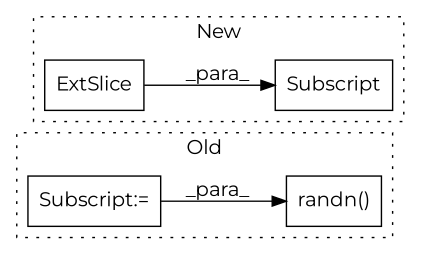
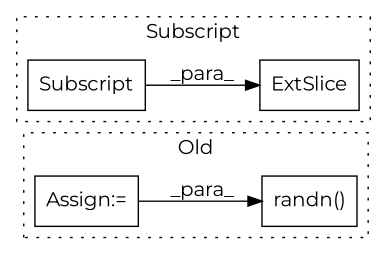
cluster "New": label "New" -> "Subscript"
edge "ExtSlice" -> "Subscript": reversed
node "Subscript:=": label "Subscript:=" -> "Assign:="
